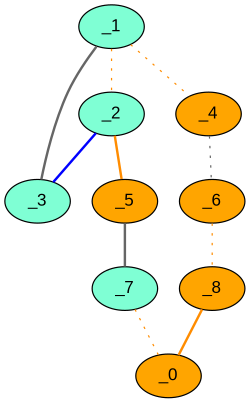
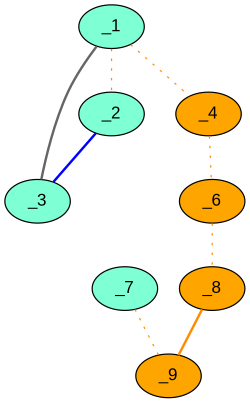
edge "_4" -- "_6": color gray40 -> darkorange
node "_5": removed
node "_0": label "_0" -> "_9"
